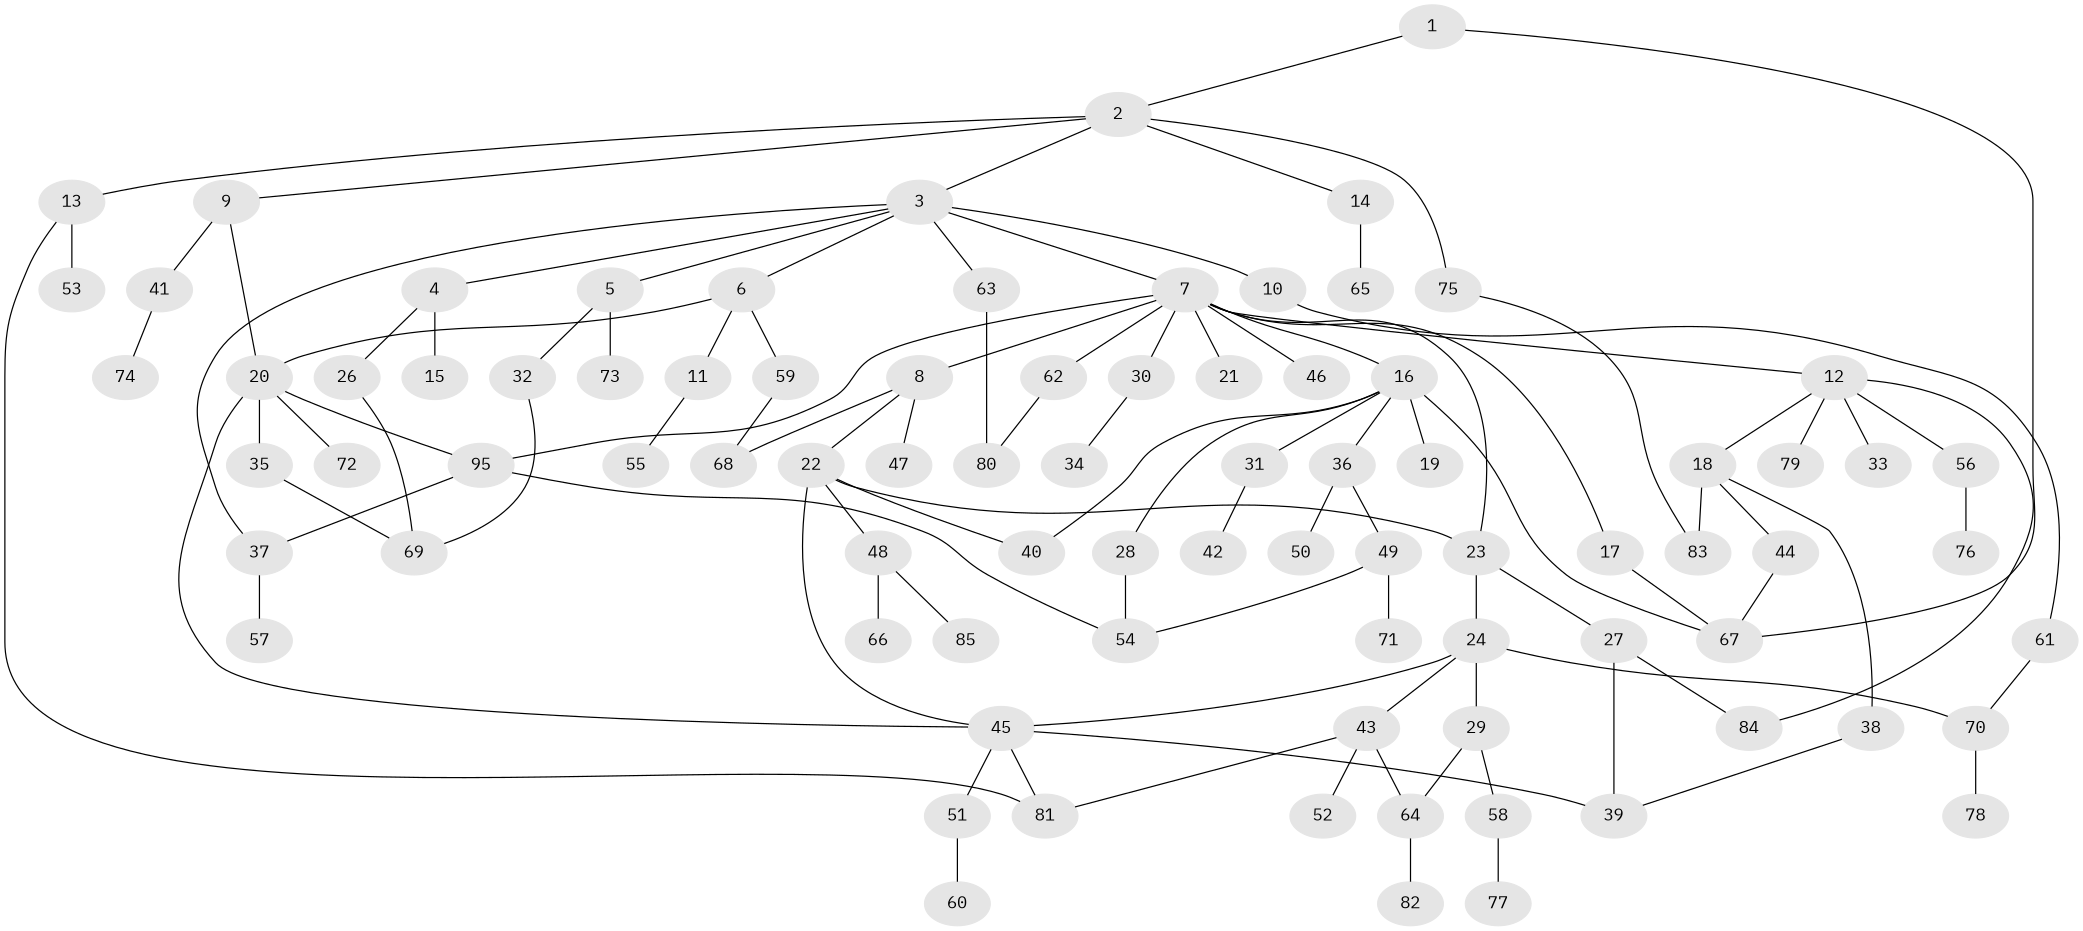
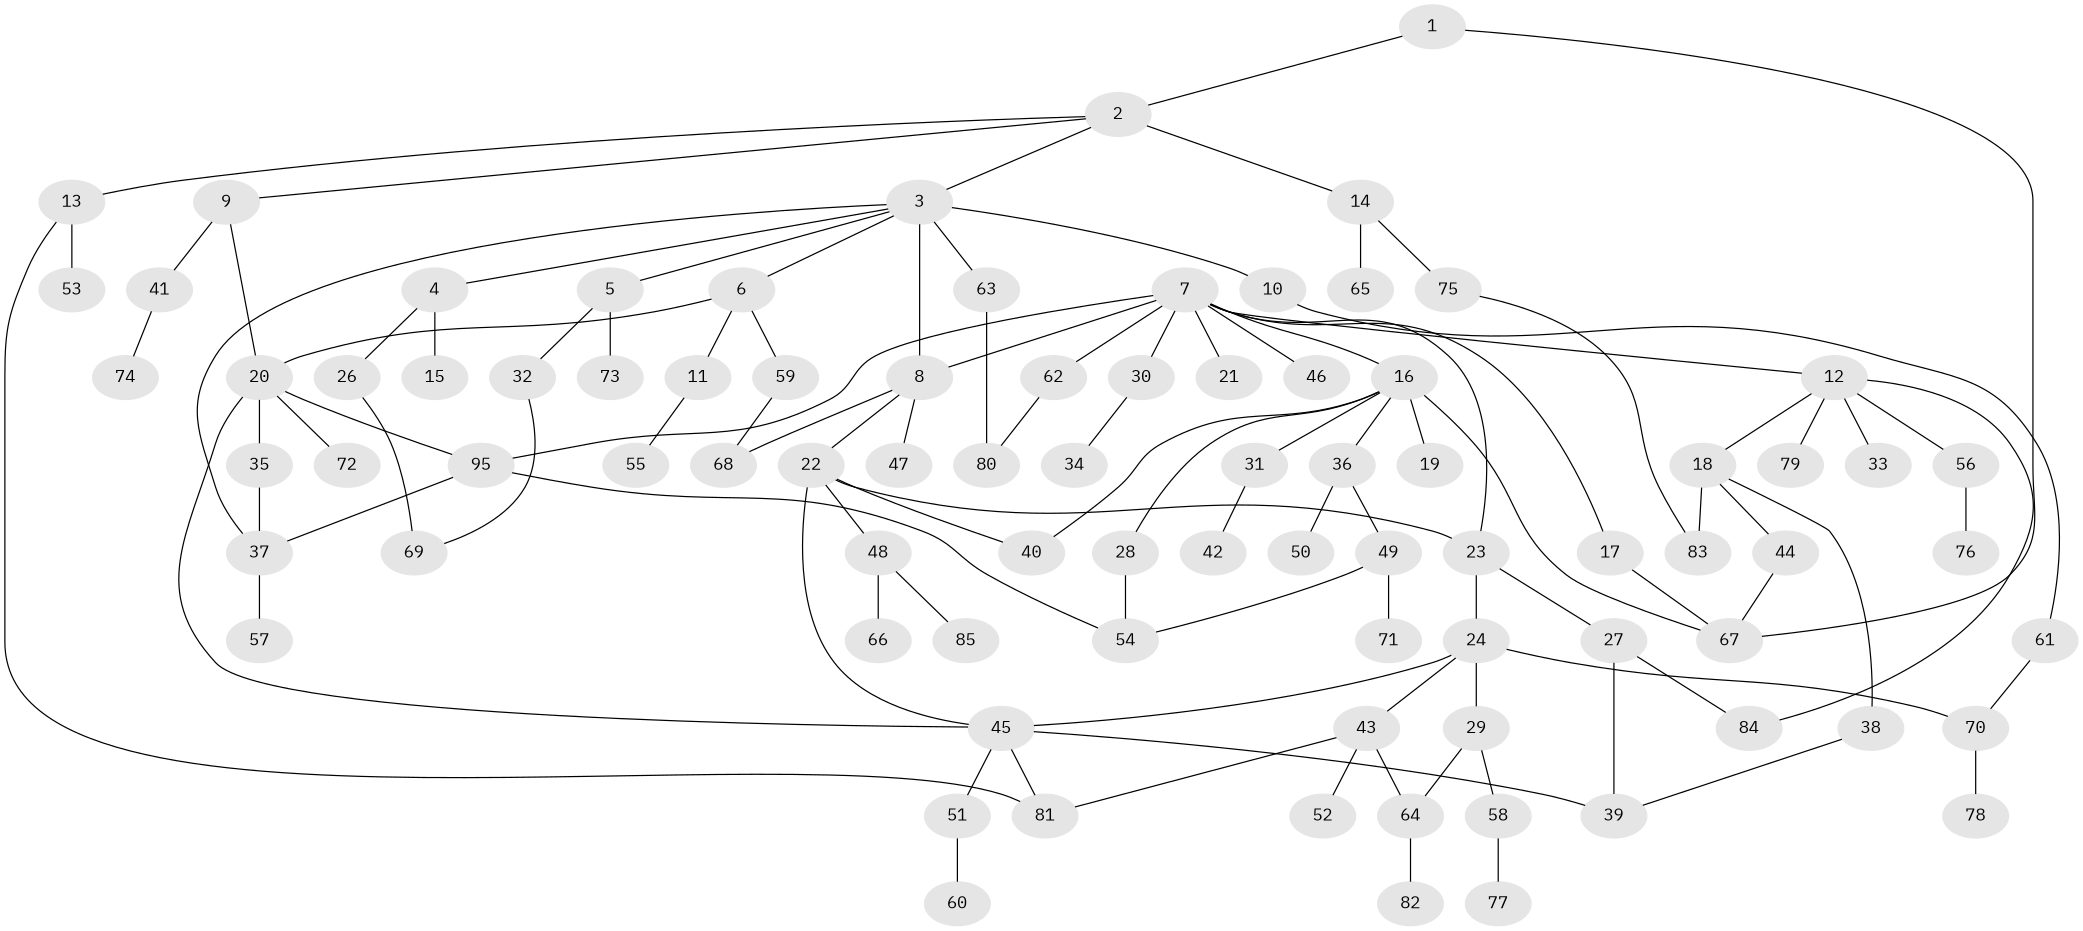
edge "2" -- "75": now "14" -- "75"
edge "3" -- "7": now "3" -- "8"
edge "35" -- "69": now "35" -- "37"
